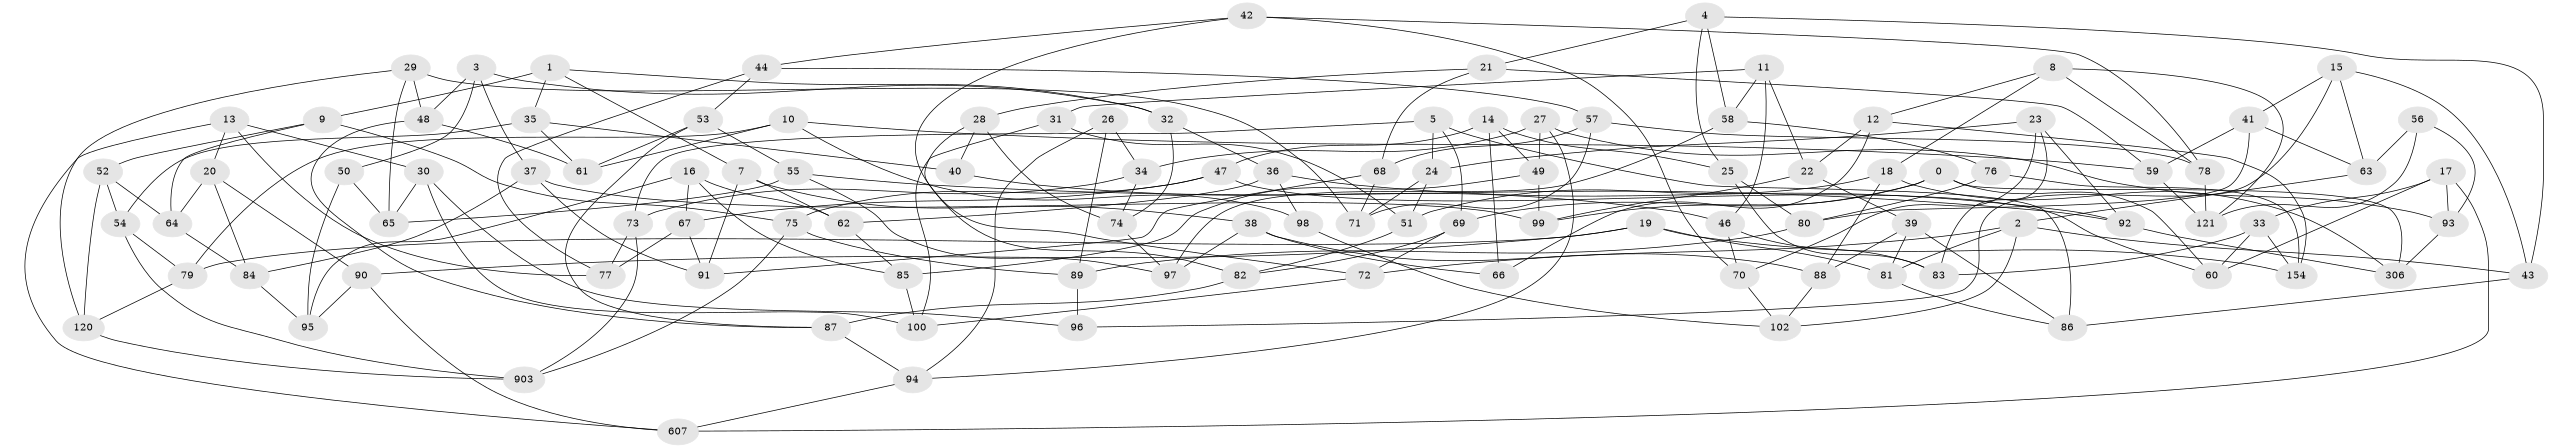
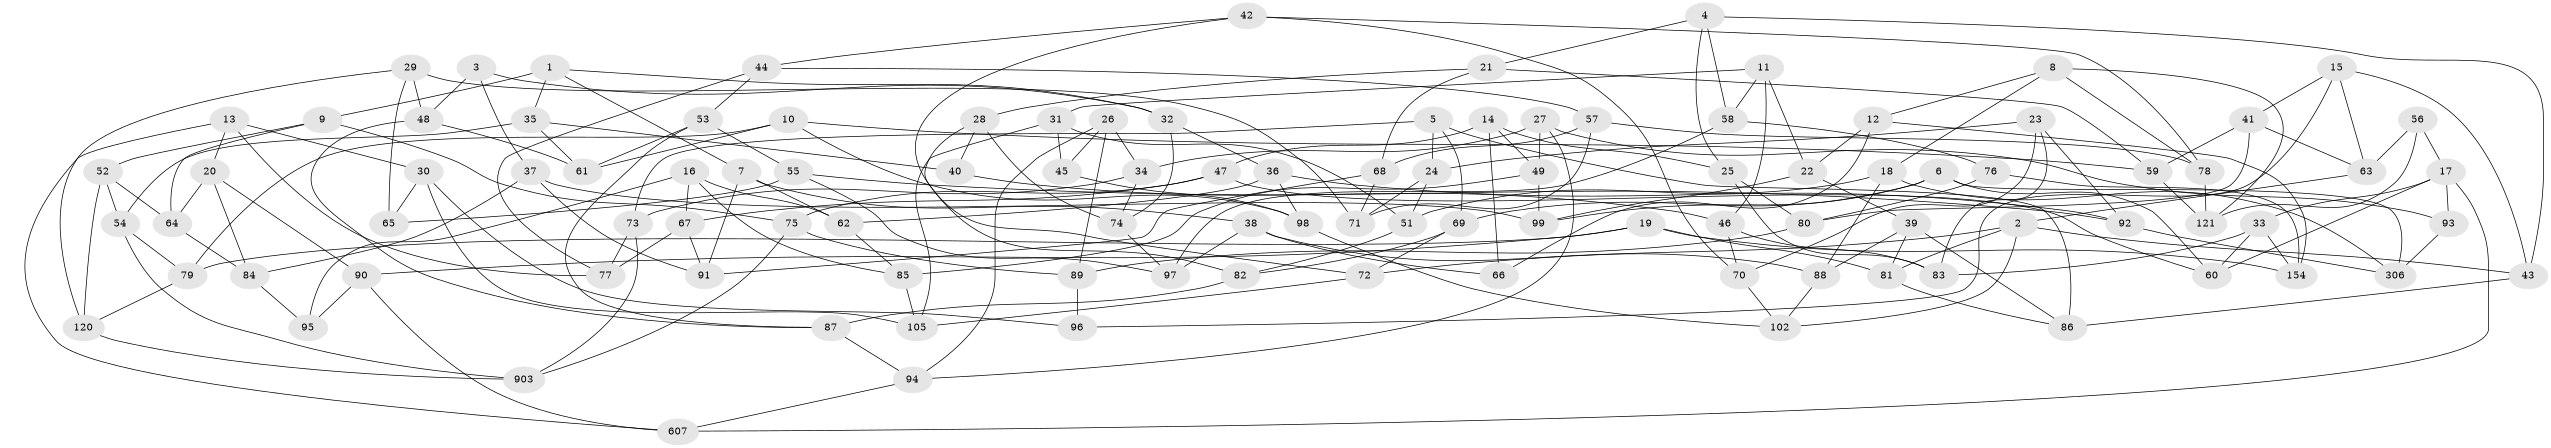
edge "56" -- "93": now "56" -- "17"
node "50": removed
node "45": added
node "0": label "0" -> "6"
node "100": label "100" -> "105"
